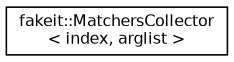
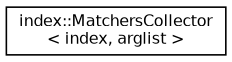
node "fakeit::MatchersCollector < index, arglist >": label "fakeit::MatchersCollector < index, arglist >" -> "index::MatchersCollector < index, arglist >"
